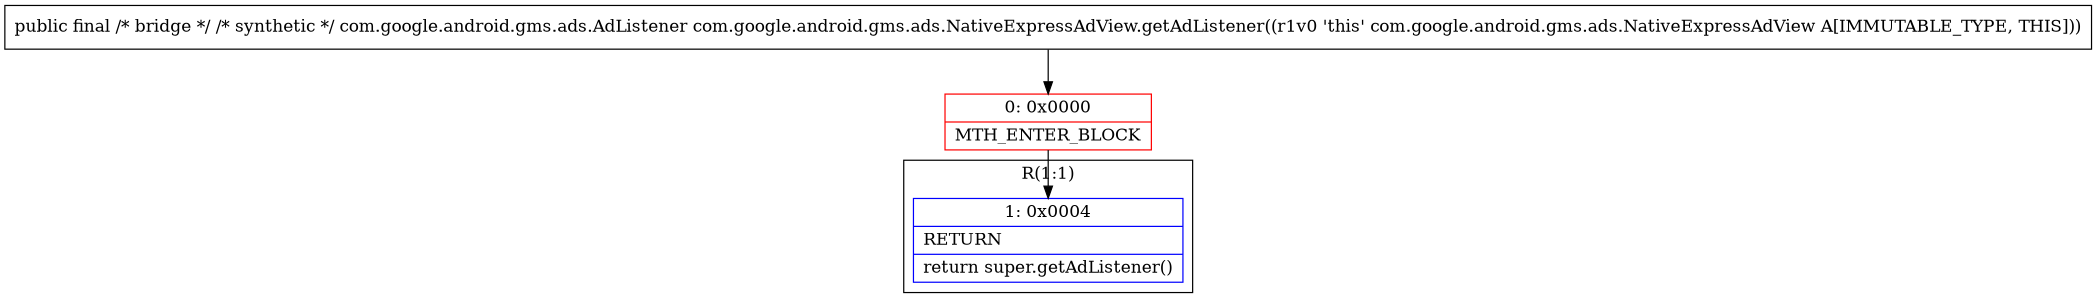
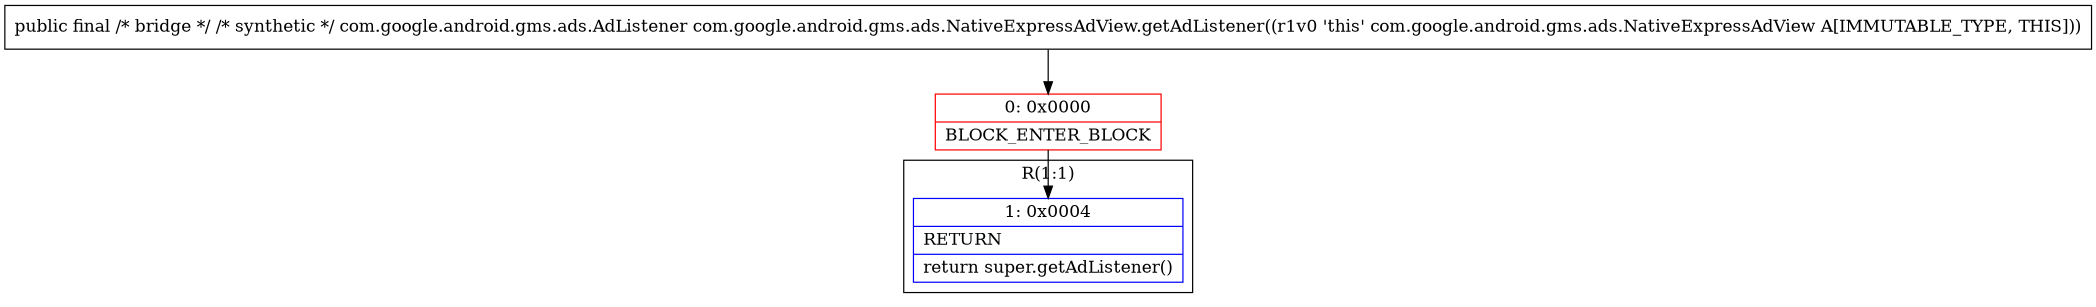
node "0: 0x0000": text "MTH_ENTER_BLOCK" -> "BLOCK_ENTER_BLOCK"
